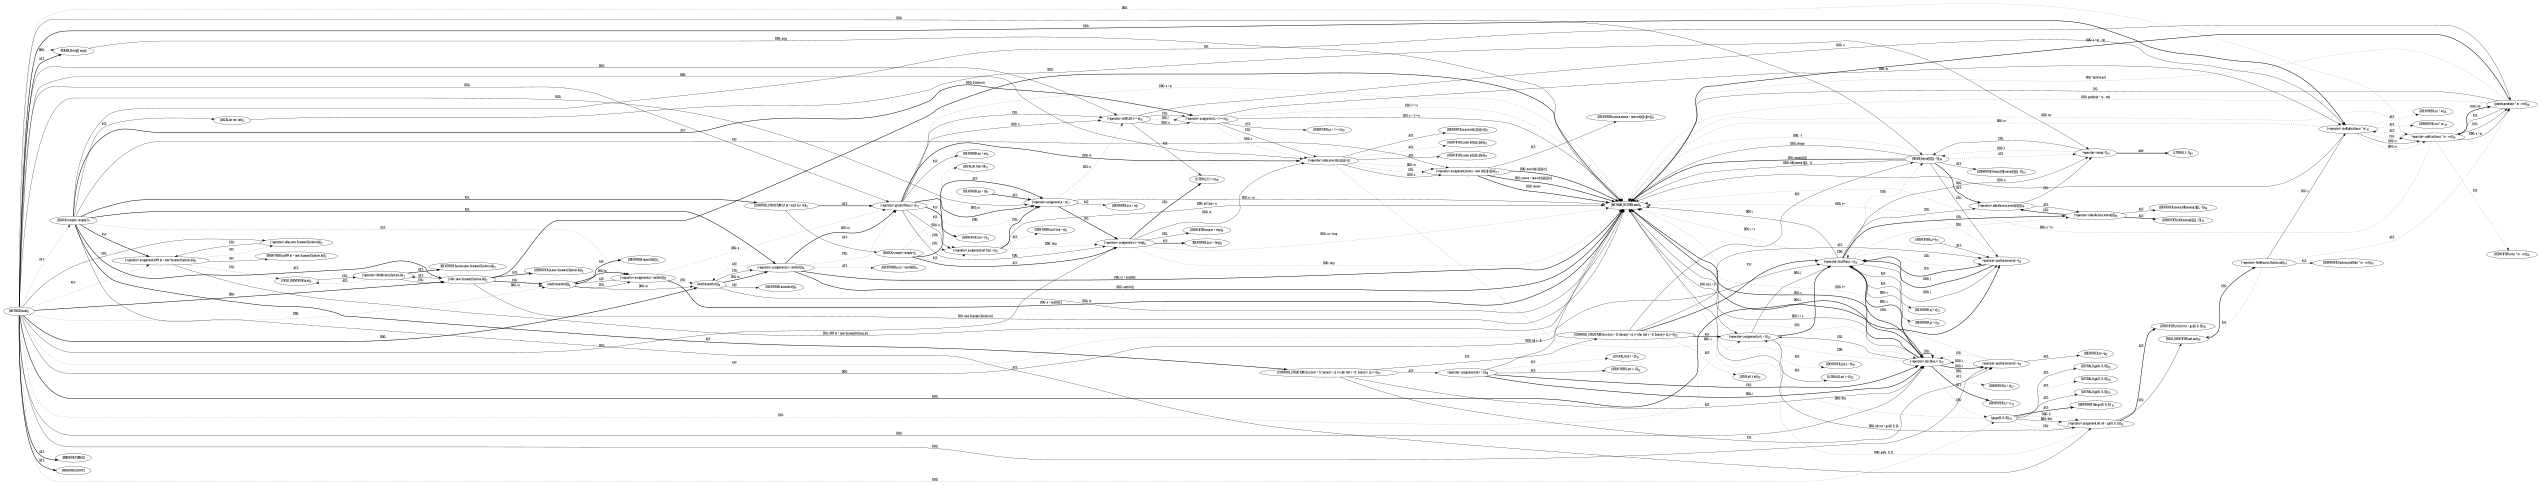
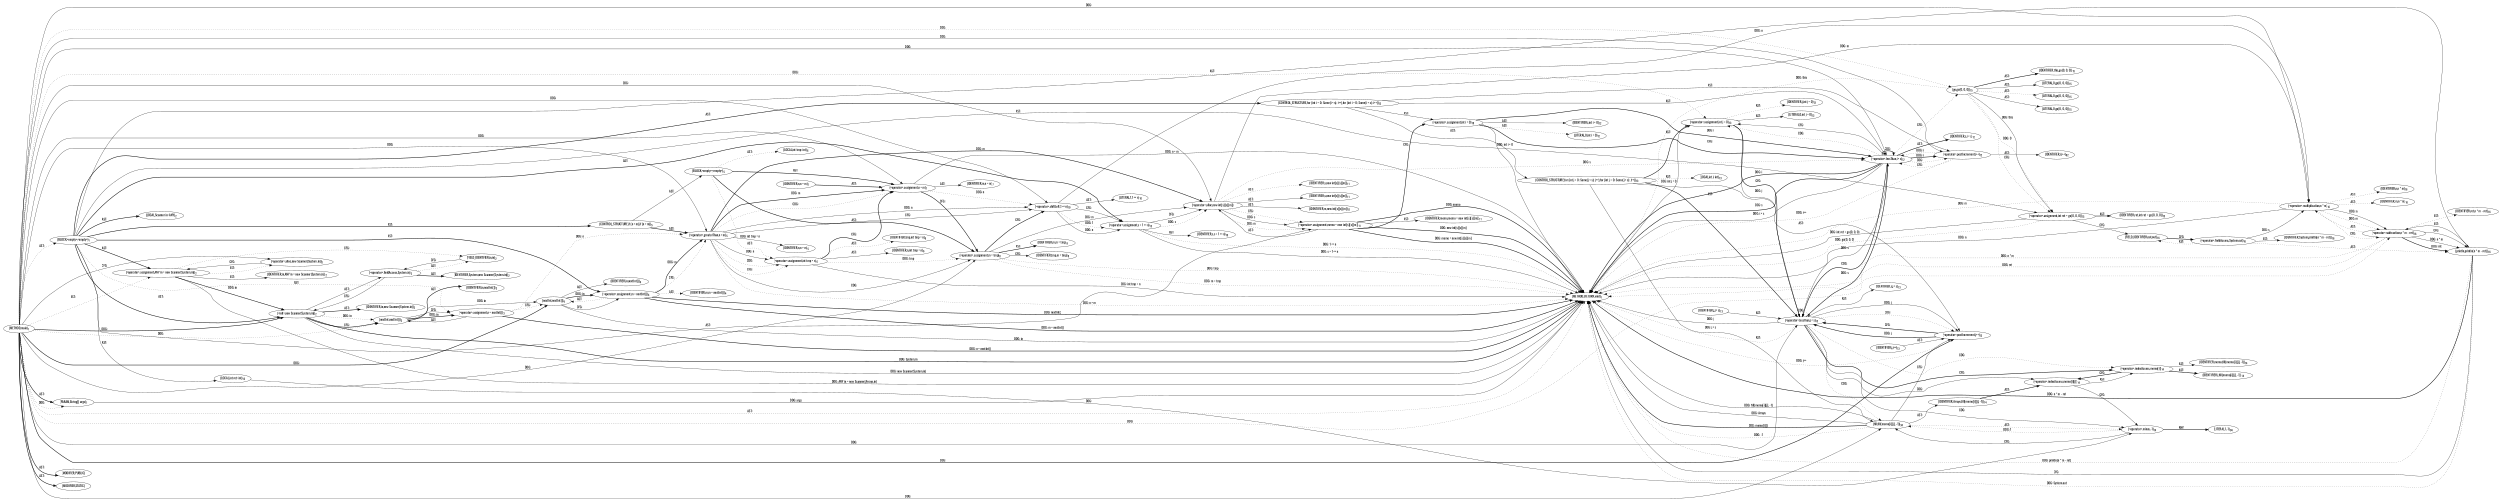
edge "(METHOD,main)" -> "(<operator>.multiplication,n * m)": style bold -> solid
edge "(<operator>.assignment,s = 1 << n)" -> "(<operator>.multiplication,n * m)": now "(<operator>.alloc,new int[s][s][m])" -> "(<operator>.multiplication,n * m)"
edge "(<operator>.greaterThan,n > m)" -> "(IDENTIFIER,n,n > m)": label "AST: " -> "DDG: int tmp = n"
edge "(fill,fill(memo[i][j], -1))" -> "(<operator>.indexAccess,memo[i][j])": now "(IDENTIFIER,Arrays,fill(memo[i][j], -1))" -> "(<operator>.indexAccess,memo[i][j])"
edge "(<operator>.assignment,memo = new int[s][s][m])" -> "(<operator>.assignment,int i = 0)": added, label "CFG:"
edge "(<operator>.assignment,m = tmp)" -> "(LITERAL,1,1 << n)": now "(<operator>.assignment,m = tmp)" -> "(<operator>.shiftLeft,1 << n)"
node "(LOCAL,Scanner in: ANY)": added
edge "(<operator>.assignment,memo = new int[s][s][m])" -> "(<operator>.alloc,new int[s][s][m])": added, label "AST:"
node "(IDENTIFIER,tmp,int tmp = n)": added
node "(IDENTIFIER,m,n > m)": removed
edge "(<operator>.assignment,int tmp = n)" -> "(IDENTIFIER,n,int tmp = n)": style dotted -> solid
edge "(<operator>.lessThan,j < s)" -> "(IDENTIFIER,j,j < s)": reversed
edge "(<operator>.assignment,ANY in = new Scanner(System.in))" -> "(<init>,new Scanner(System.in))": added, label "DDG: in"
node "(IDENTIFIER,i,i < s)": removed
